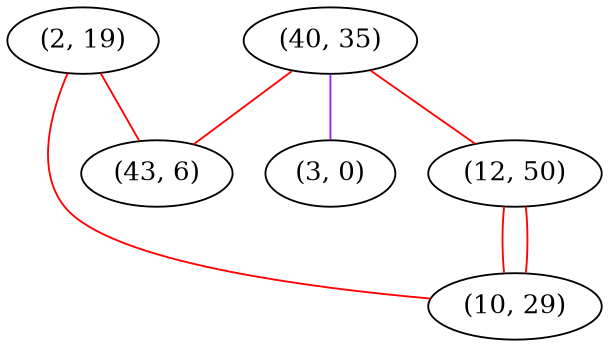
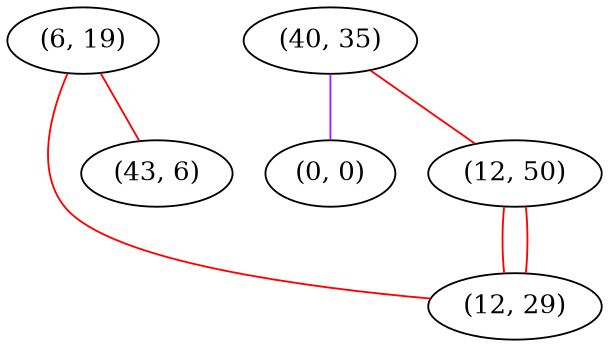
node "(2, 19)": label "(2, 19)" -> "(6, 19)"
edge "(40, 35)" -- "(43, 6)": removed
node "(3, 0)": label "(3, 0)" -> "(0, 0)"
node "(10, 29)": label "(10, 29)" -> "(12, 29)"
